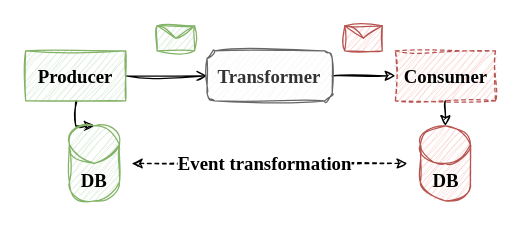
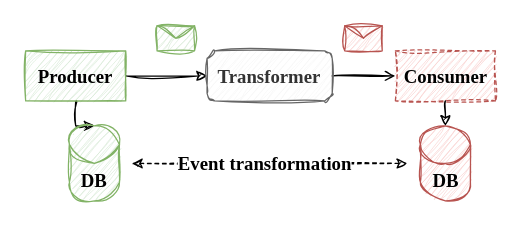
edge "Producer" -> "Transformer": arrowhead open -> classic
edge "Transformer" -> "Consumer": arrowhead classic -> open
